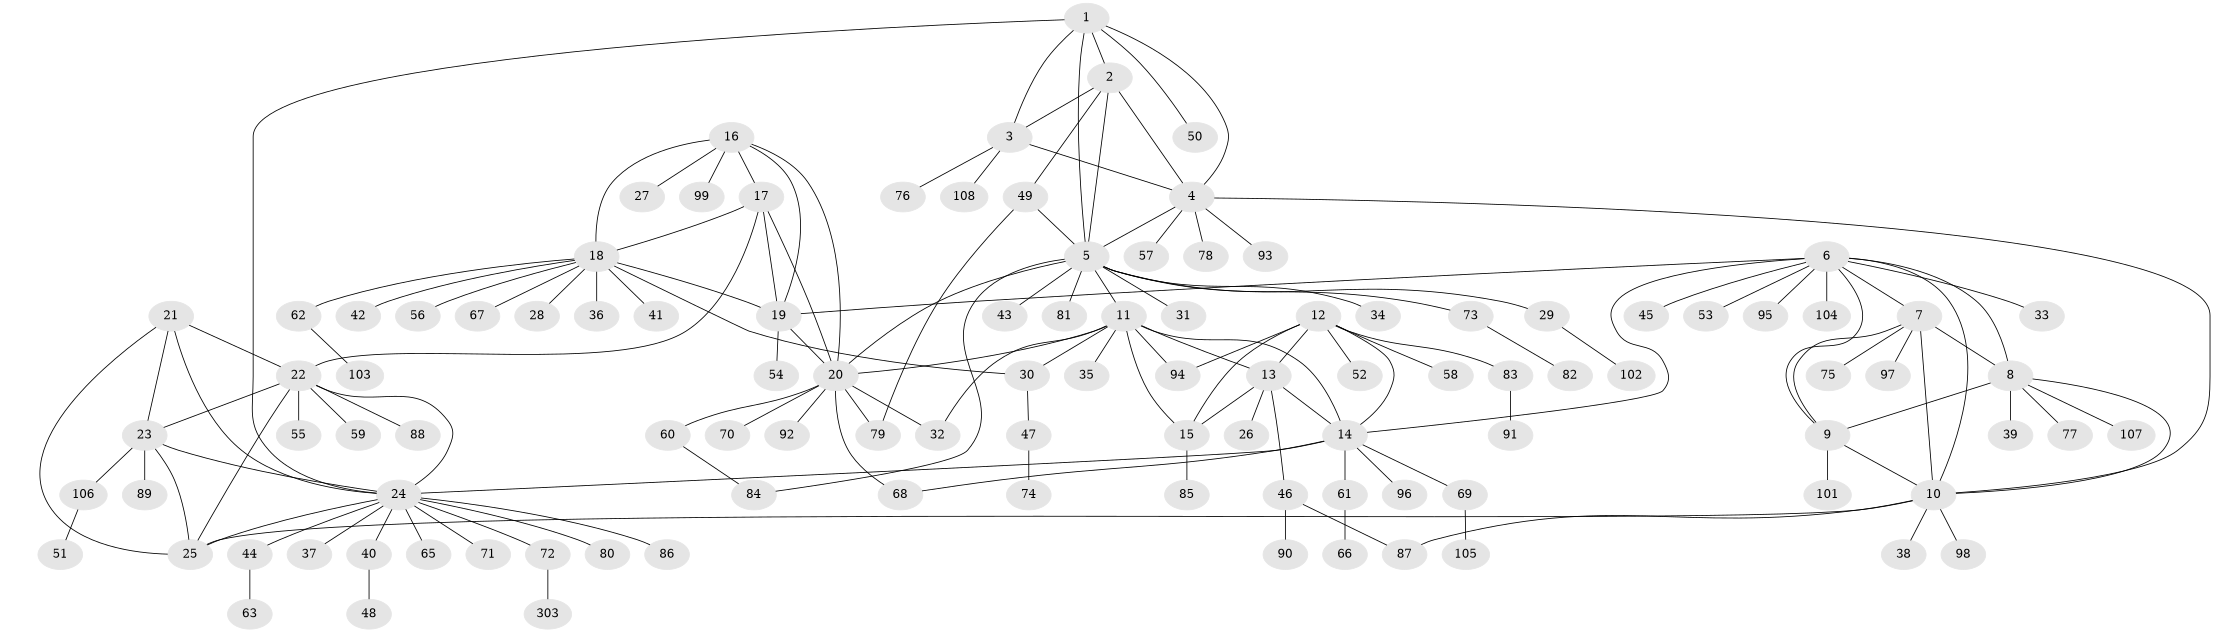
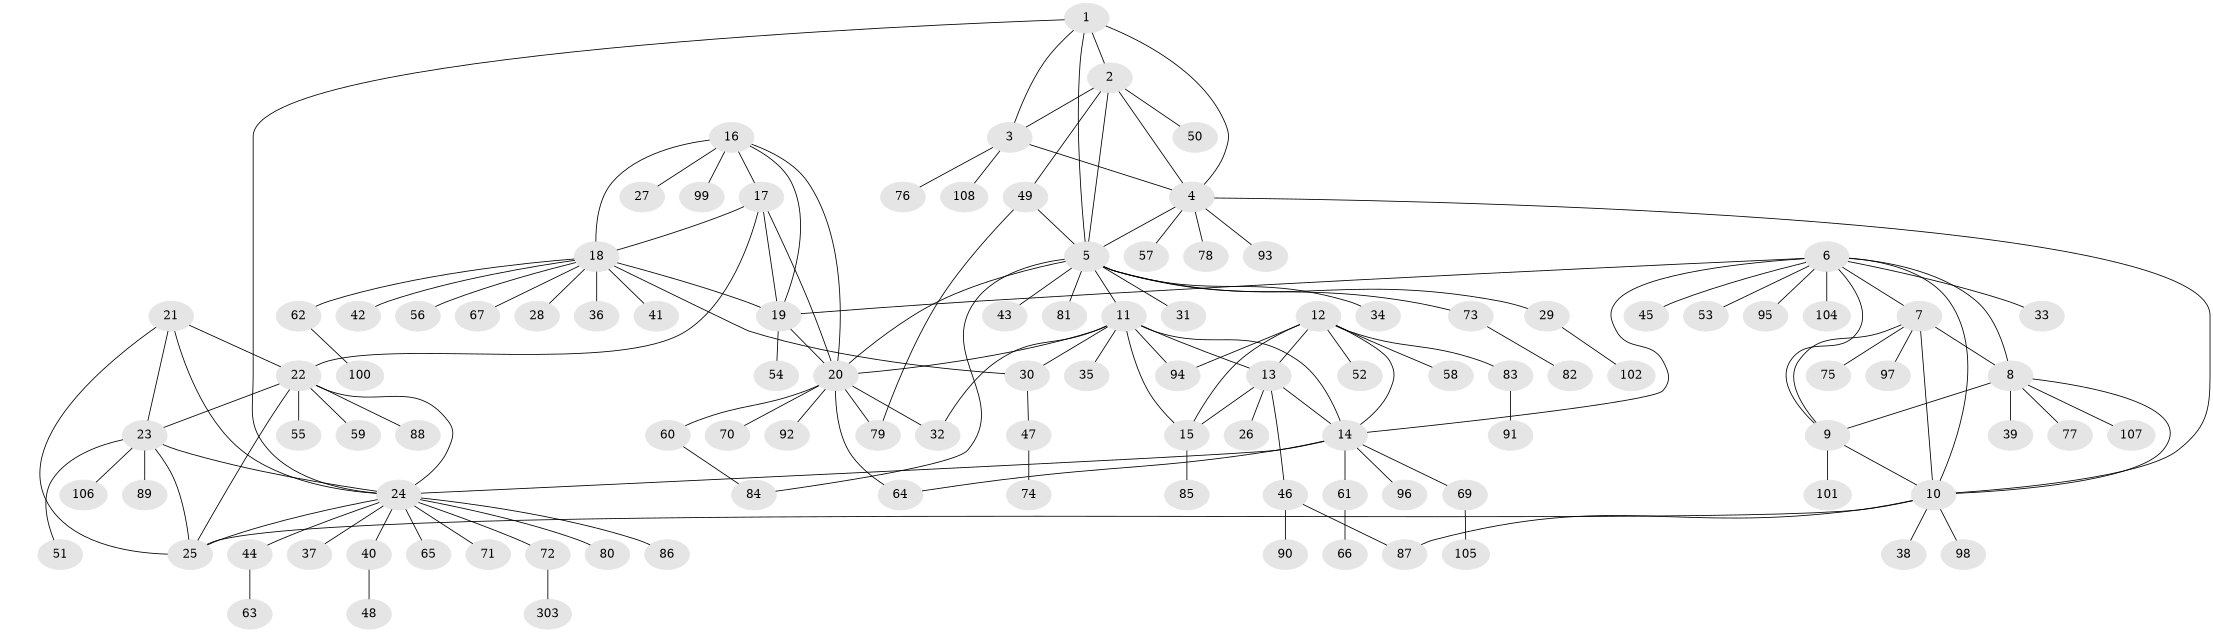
edge "1" -- "50": now "2" -- "50"
node "103": label "103" -> "100"
node "68": label "68" -> "64"
edge "106" -- "51": now "23" -- "51"
